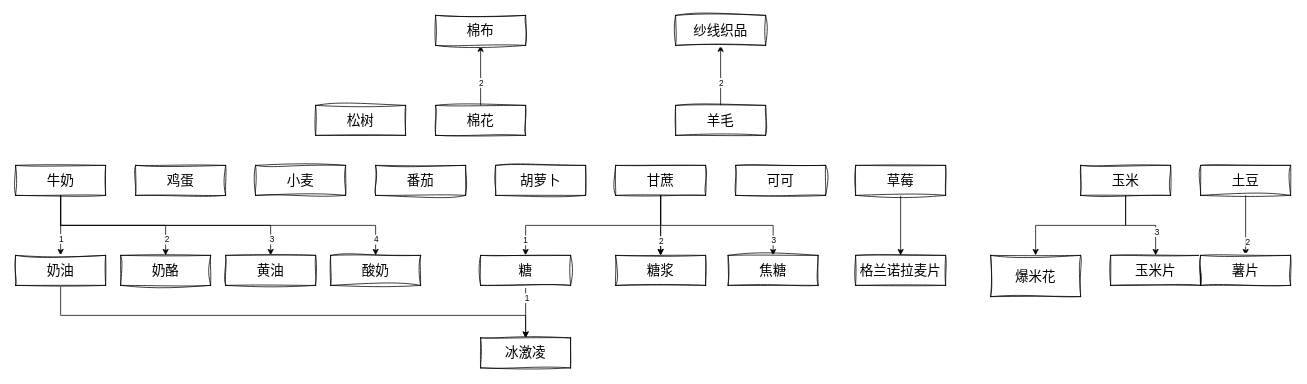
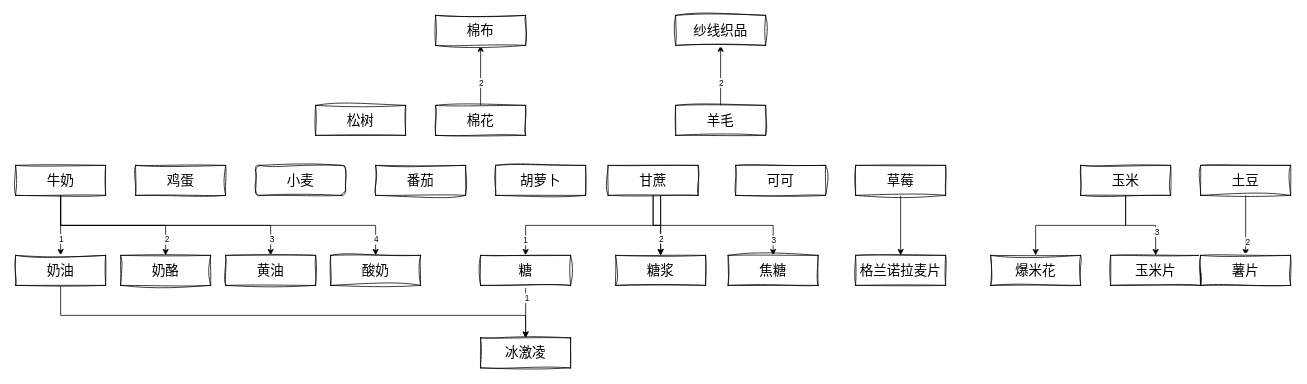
node "小麦": shape rectangle -> rounded rectangle
node "甘蔗": moved (660, 180) -> (653, 180)
node "爆米花": size 90x41 -> 90x30
